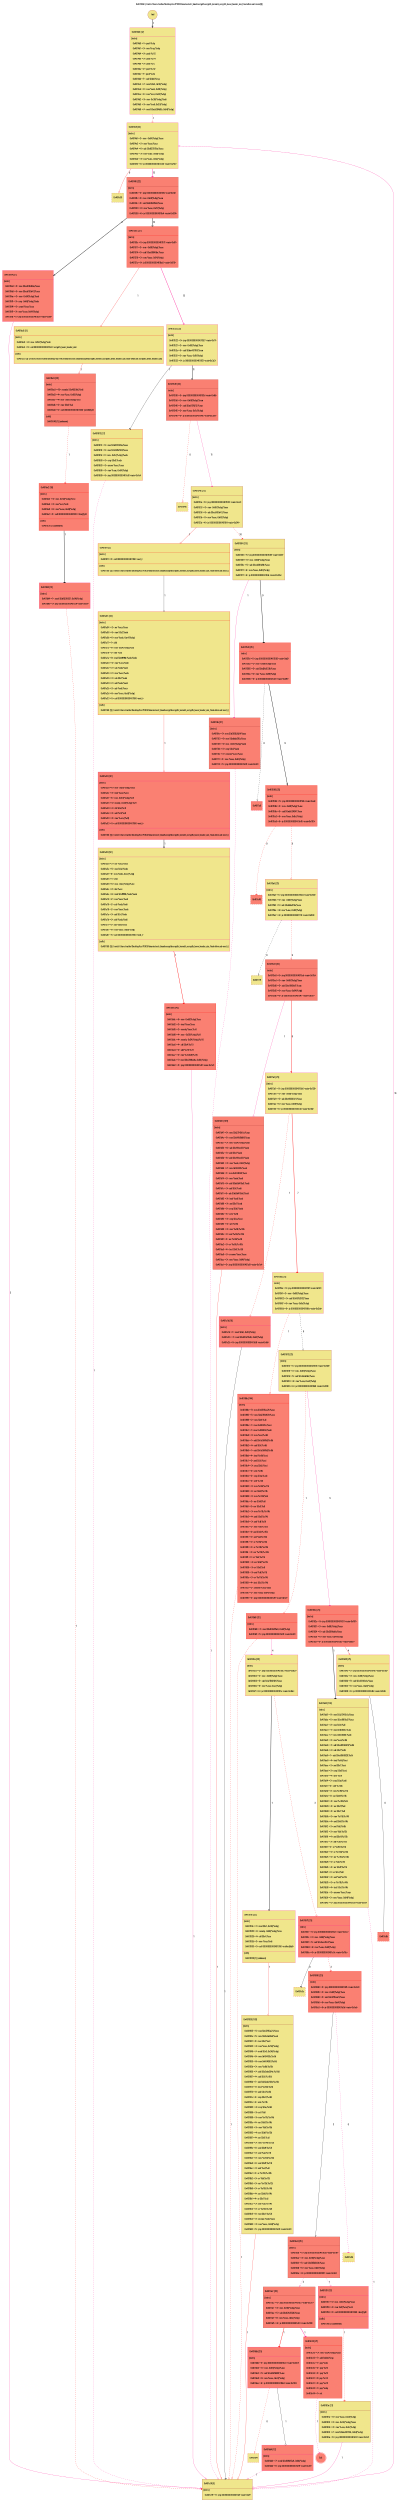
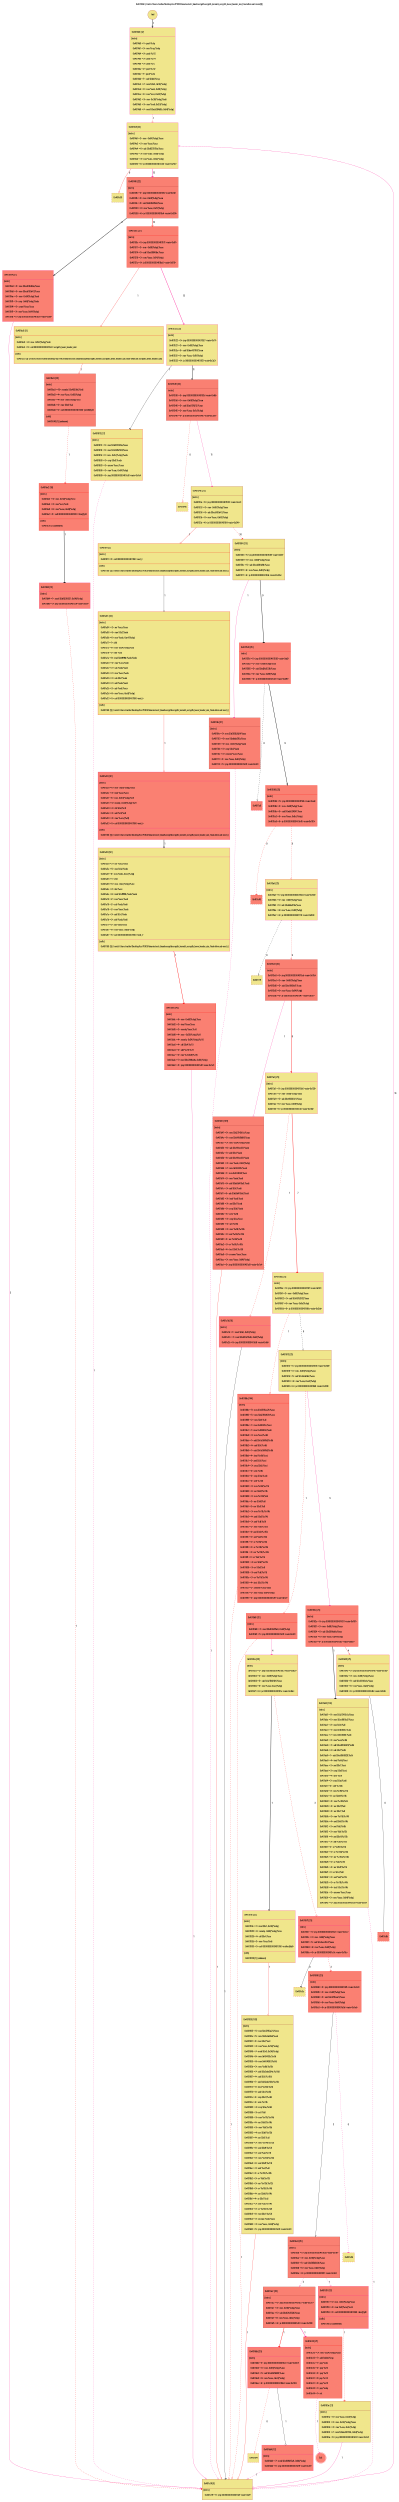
edge "0x4014f6 [22]" -> "0x40150c [22]": color black -> red
